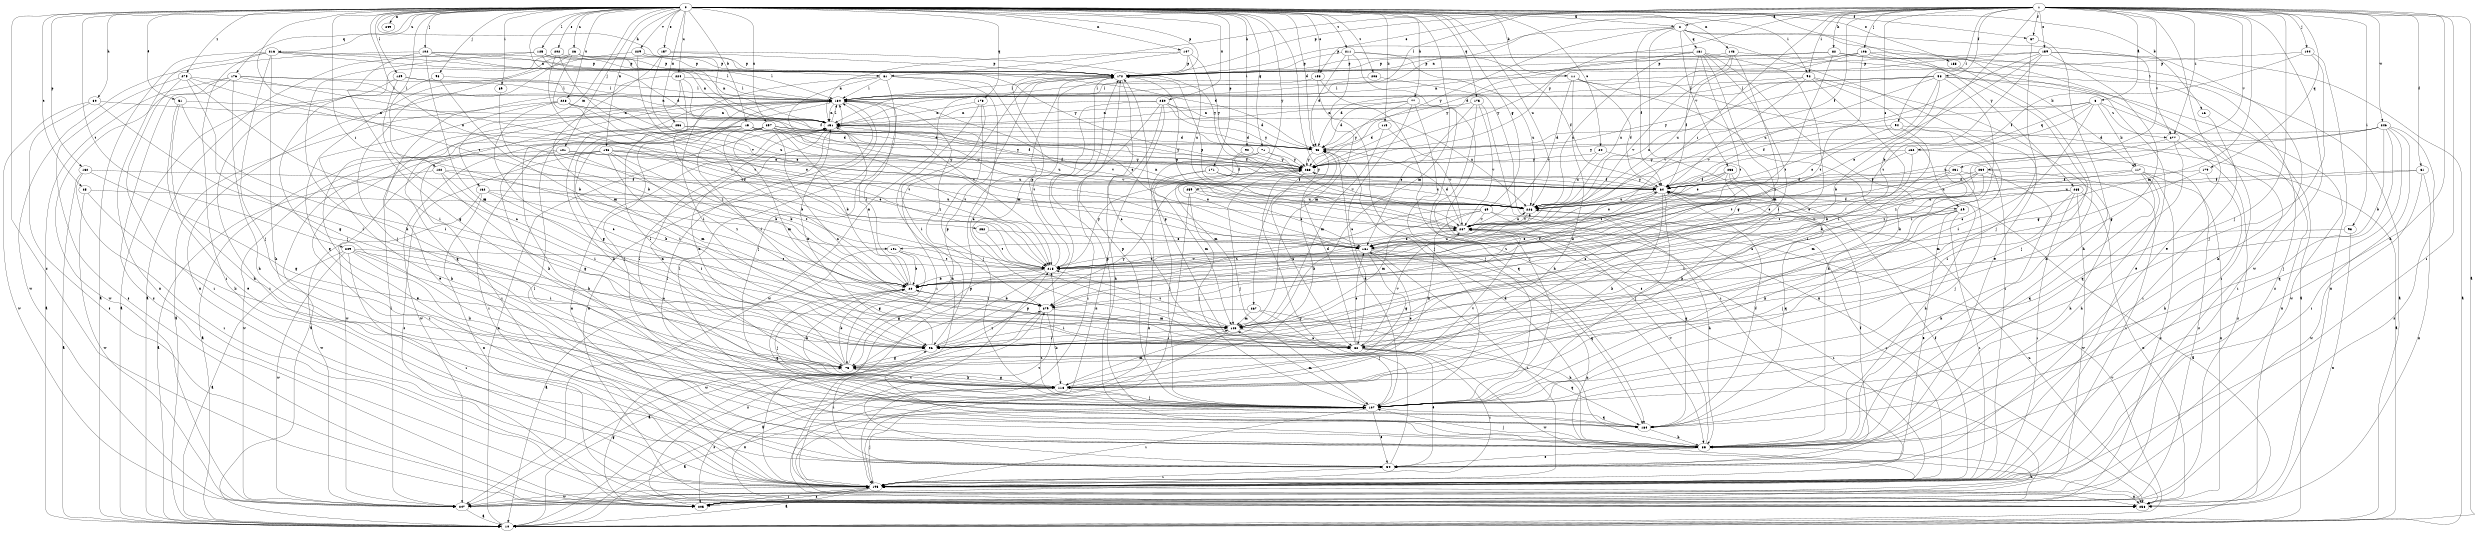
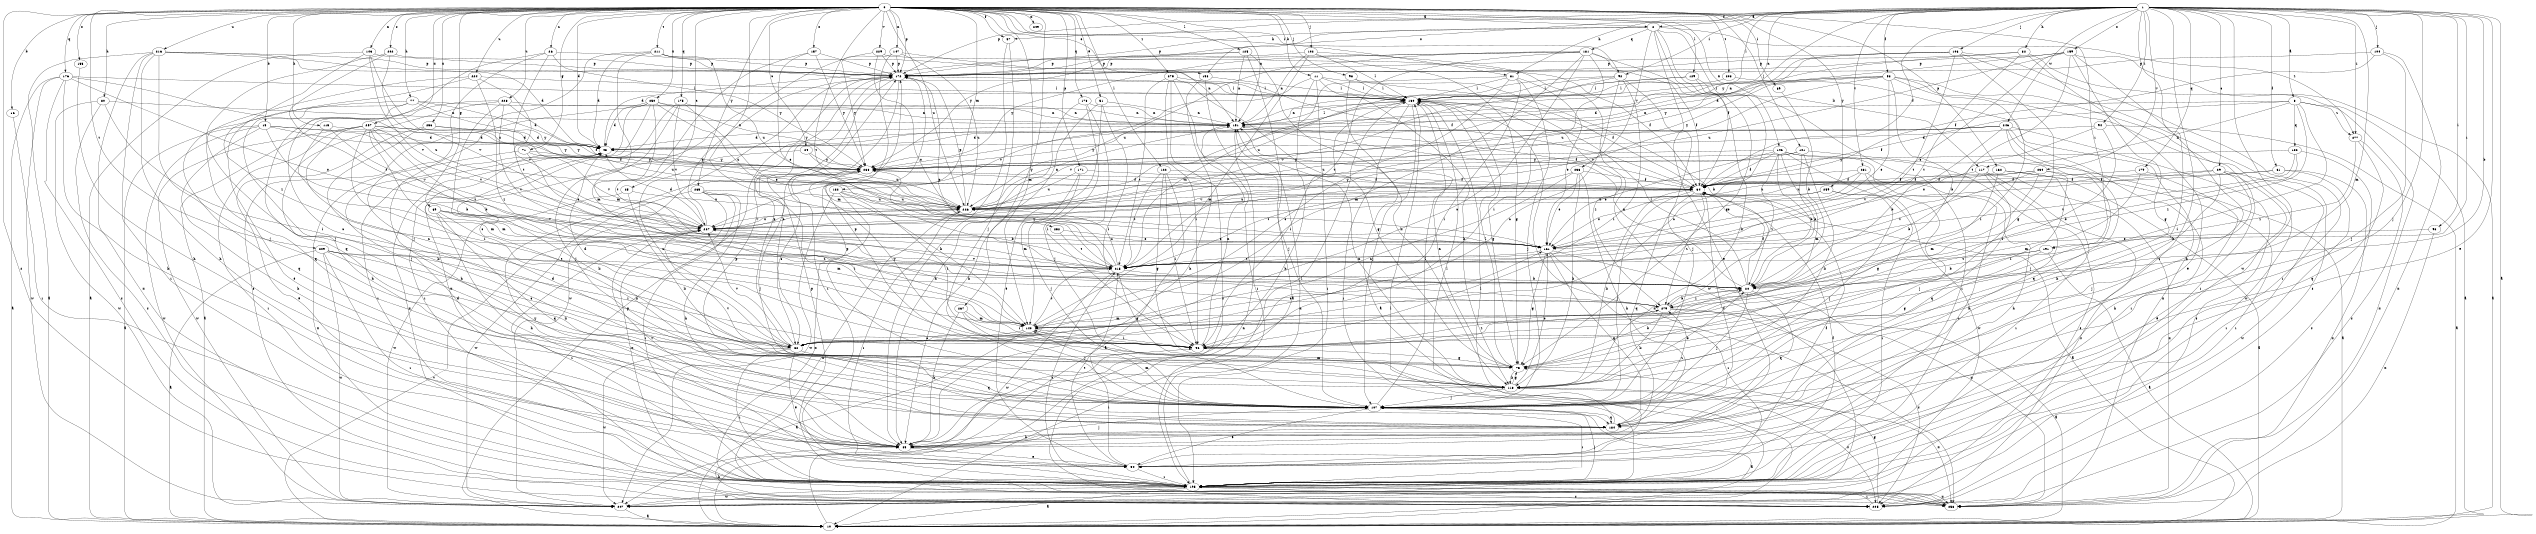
node "90": removed
edge "64" -> "29": reversed
